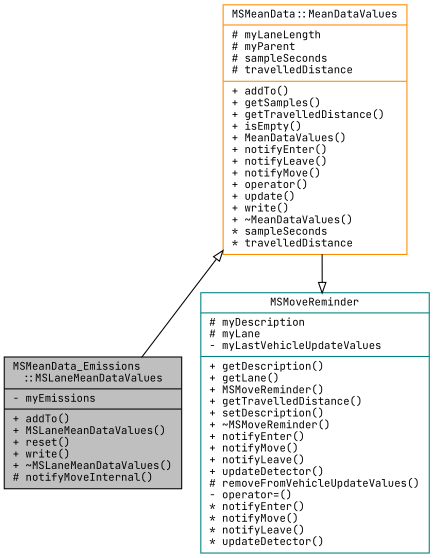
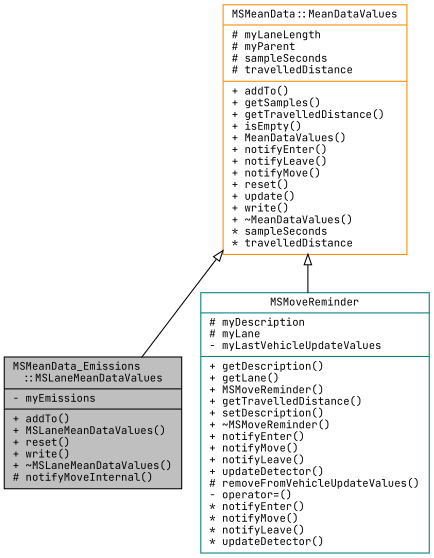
node "MSMeanData::MeanDataValues": text "+ operator()" -> "+ reset()"
edge "MSMeanData::MeanDataValues" -> "MSMoveReminder": reversed
